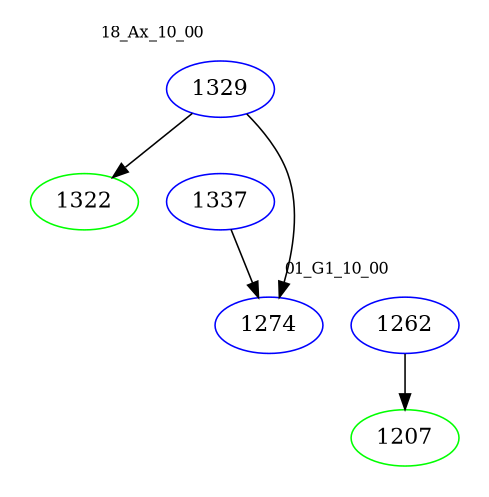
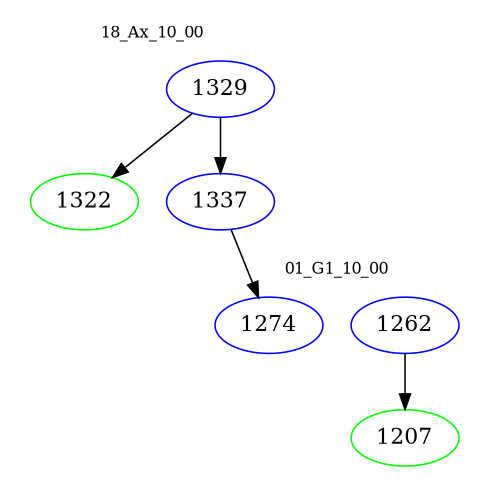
edge "1329" -> "1274": now "1329" -> "1337"
